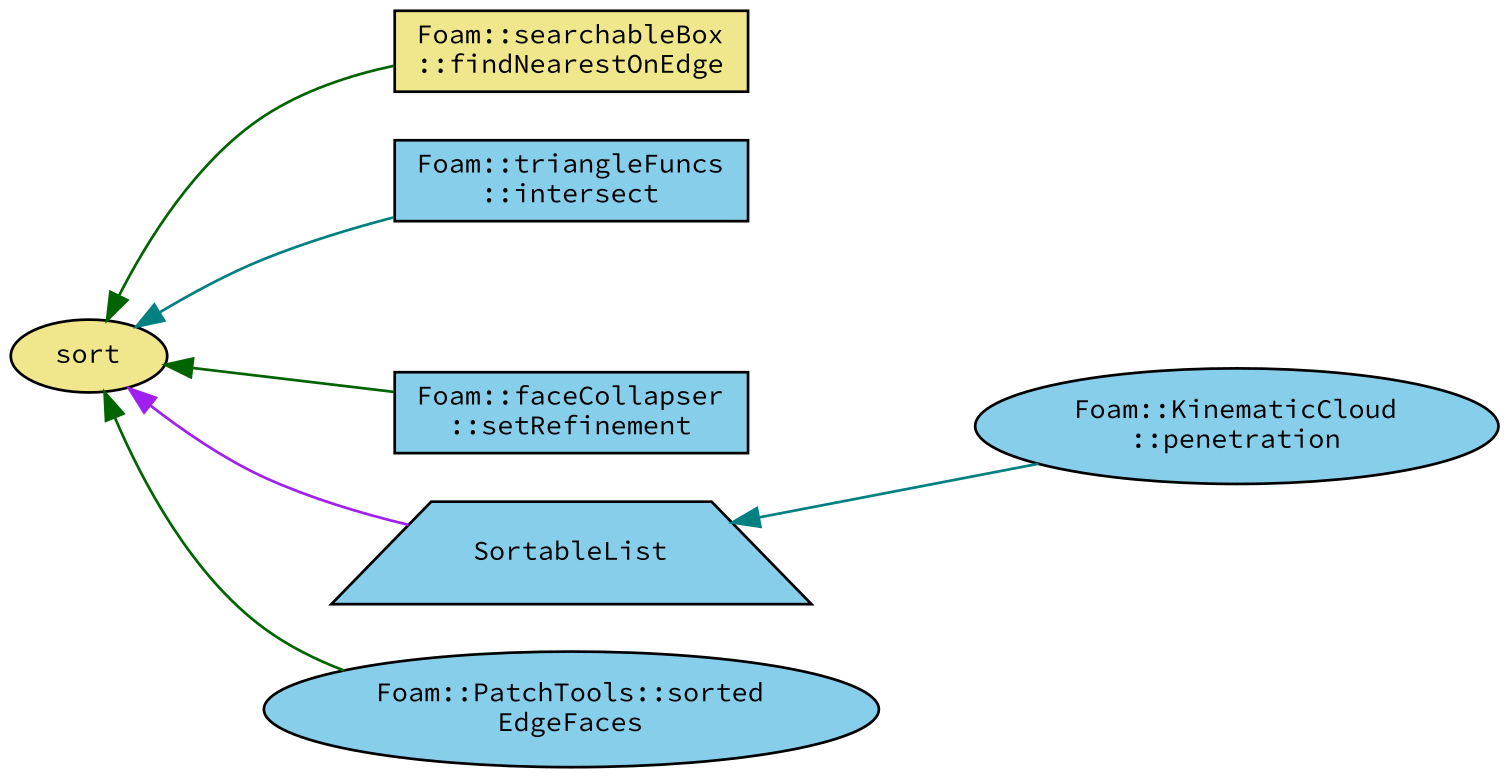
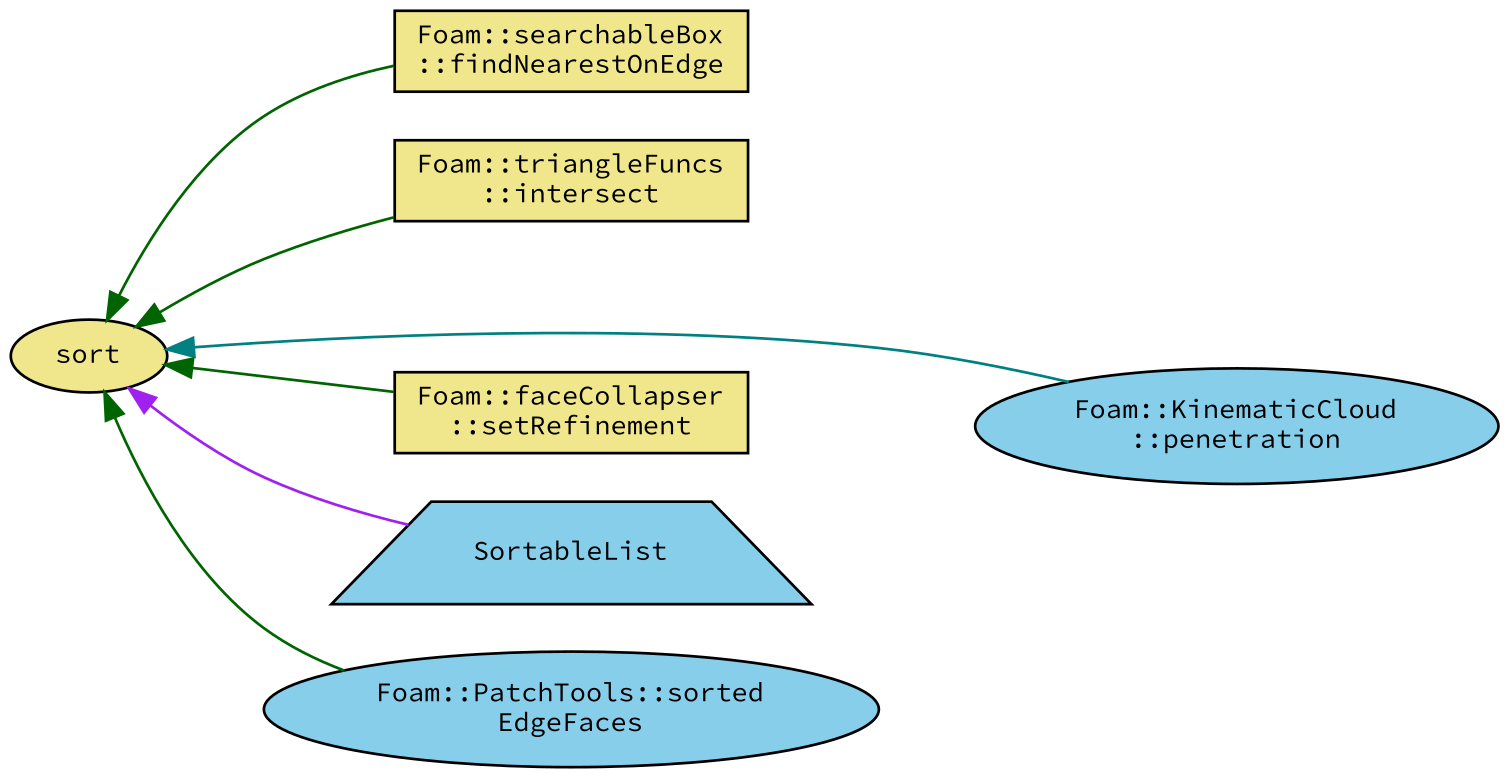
node "Foam::triangleFuncs ::intersect": fillcolor skyblue -> khaki
edge "Foam::triangleFuncs ::intersect" -> "sort": color teal -> darkgreen
node "Foam::faceCollapser ::setRefinement": fillcolor skyblue -> khaki
edge "Foam::KinematicCloud ::penetration" -> "SortableList": now "Foam::KinematicCloud ::penetration" -> "sort"
